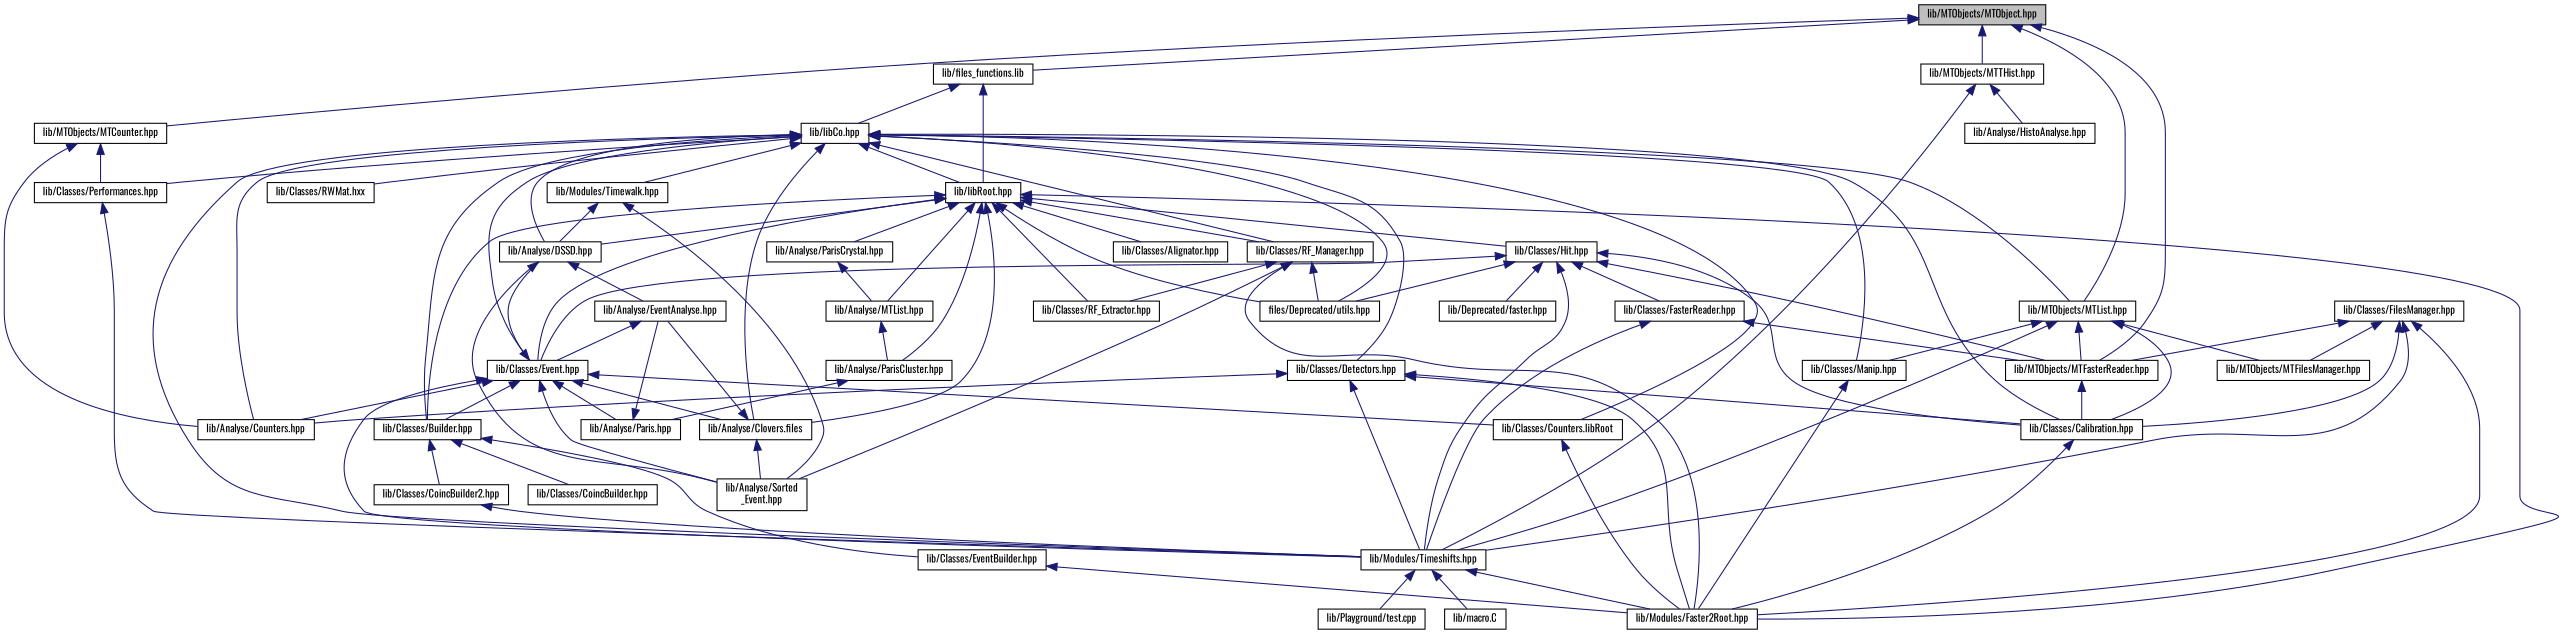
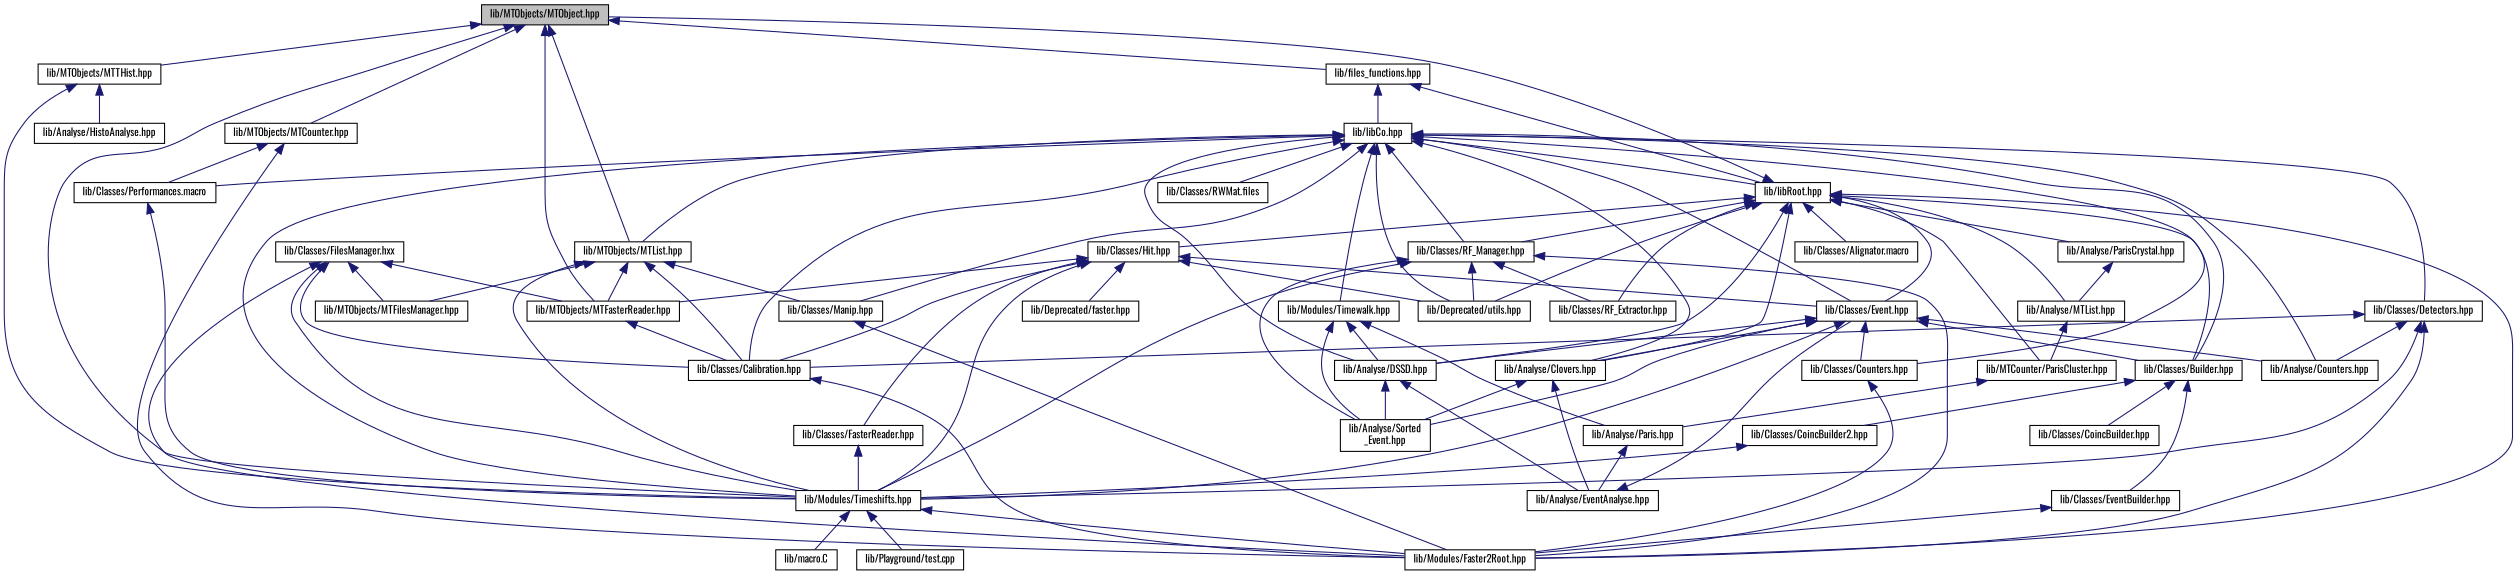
edge "lib/MTObjects/MTObject.hpp" -> "lib/libRoot.hpp": added
node "lib/files_functions.lib": label "lib/files_functions.lib" -> "lib/files_functions.hpp"
node "lib/Classes/Performances.hpp": label "lib/Classes/Performances.hpp" -> "lib/Classes/Performances.macro"
node "lib/Classes/RWMat.hxx": label "lib/Classes/RWMat.hxx" -> "lib/Classes/RWMat.files"
node "lib/Classes/Alignator.hpp": label "lib/Classes/Alignator.hpp" -> "lib/Classes/Alignator.macro"
node "files/Deprecated/utils.hpp": label "files/Deprecated/utils.hpp" -> "lib/Deprecated/utils.hpp"
node "lib/Classes/FilesManager.hpp": label "lib/Classes/FilesManager.hpp" -> "lib/Classes/FilesManager.hxx"
edge "lib/Analyse/Counters.hpp" -> "lib/MTObjects/MTCounter.hpp": now "lib/Modules/Faster2Root.hpp" -> "lib/MTObjects/MTCounter.hpp"
edge "lib/MTObjects/MTFasterReader.hpp" -> "lib/Classes/FasterReader.hpp": removed
edge "lib/Modules/Timeshifts.hpp" -> "lib/Classes/RF_Manager.hpp": added
node "lib/Analyse/ParisCluster.hpp": label "lib/Analyse/ParisCluster.hpp" -> "lib/MTCounter/ParisCluster.hpp"
edge "lib/Analyse/Paris.hpp" -> "lib/Classes/Event.hpp": now "lib/Analyse/Paris.hpp" -> "lib/Modules/Timewalk.hpp"
edge "lib/Modules/Timeshifts.hpp" -> "lib/MTObjects/MTObject.hpp": added
node "lib/Analyse/Clovers.files": label "lib/Analyse/Clovers.files" -> "lib/Analyse/Clovers.hpp"
node "lib/Classes/Counters.libRoot": label "lib/Classes/Counters.libRoot" -> "lib/Classes/Counters.hpp"
